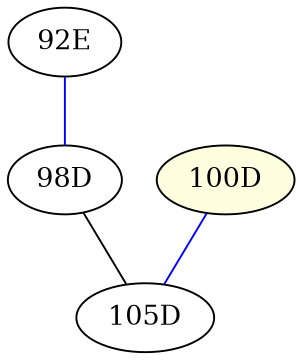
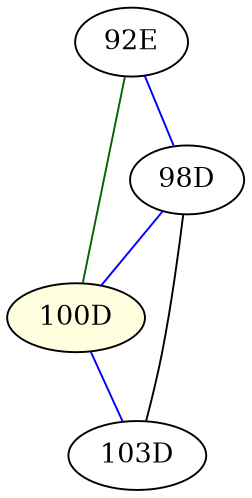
edge "92E" -- "100D": added
edge "98D" -- "100D": added
node "105D": label "105D" -> "103D"
